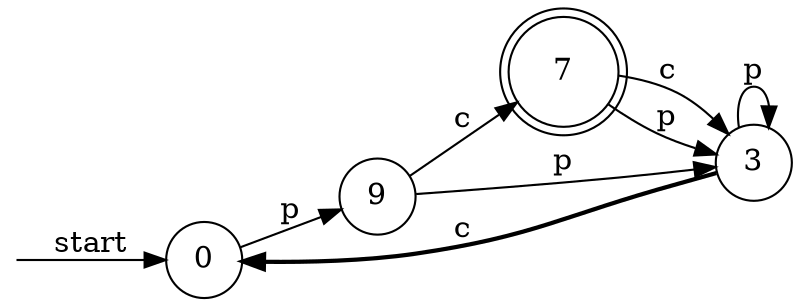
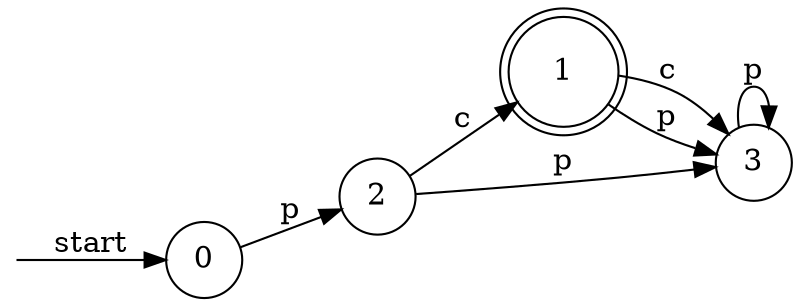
node "7": label "7" -> "1"
node "9": label "9" -> "2"
edge "3" -> "0": removed, label "c"
